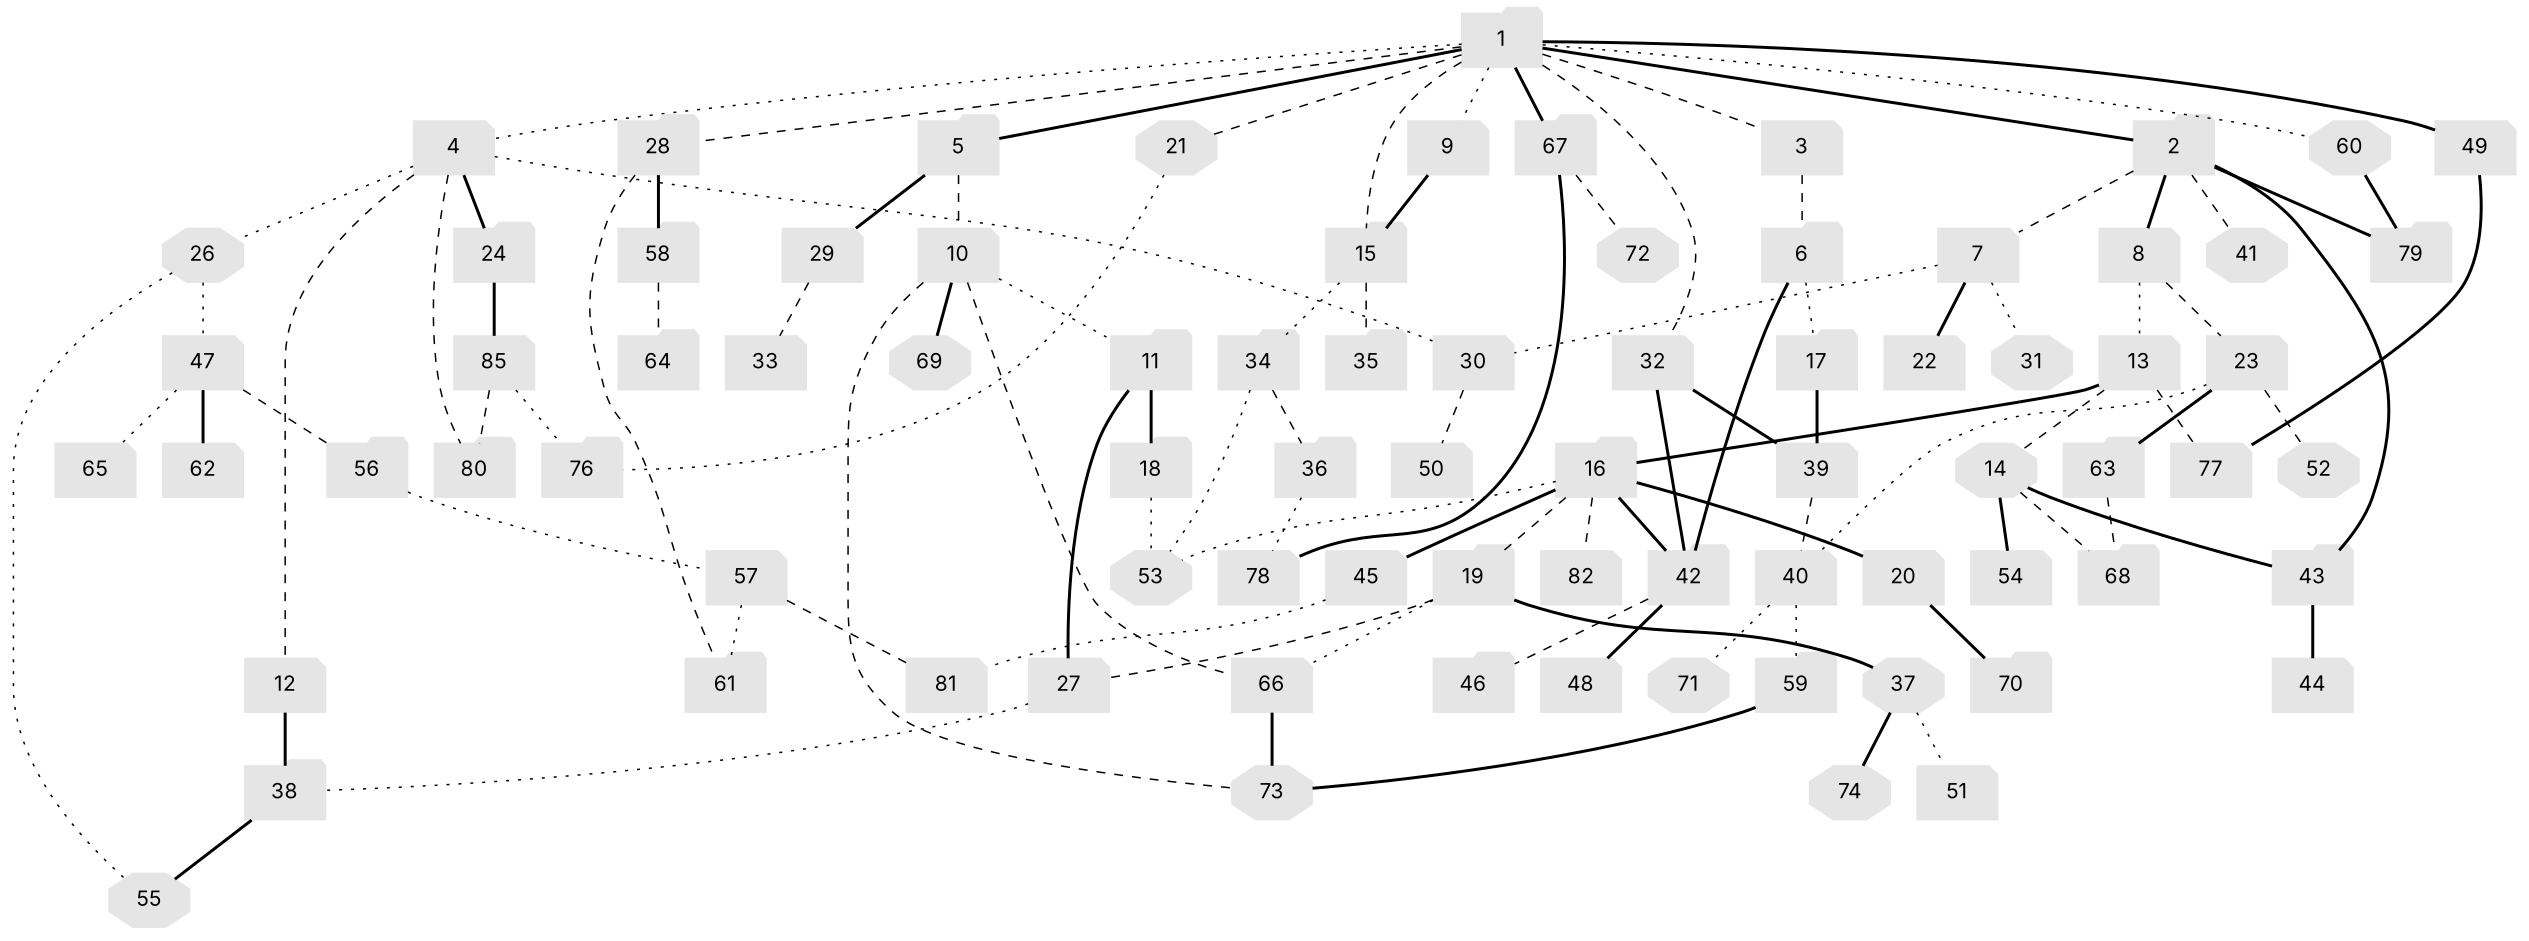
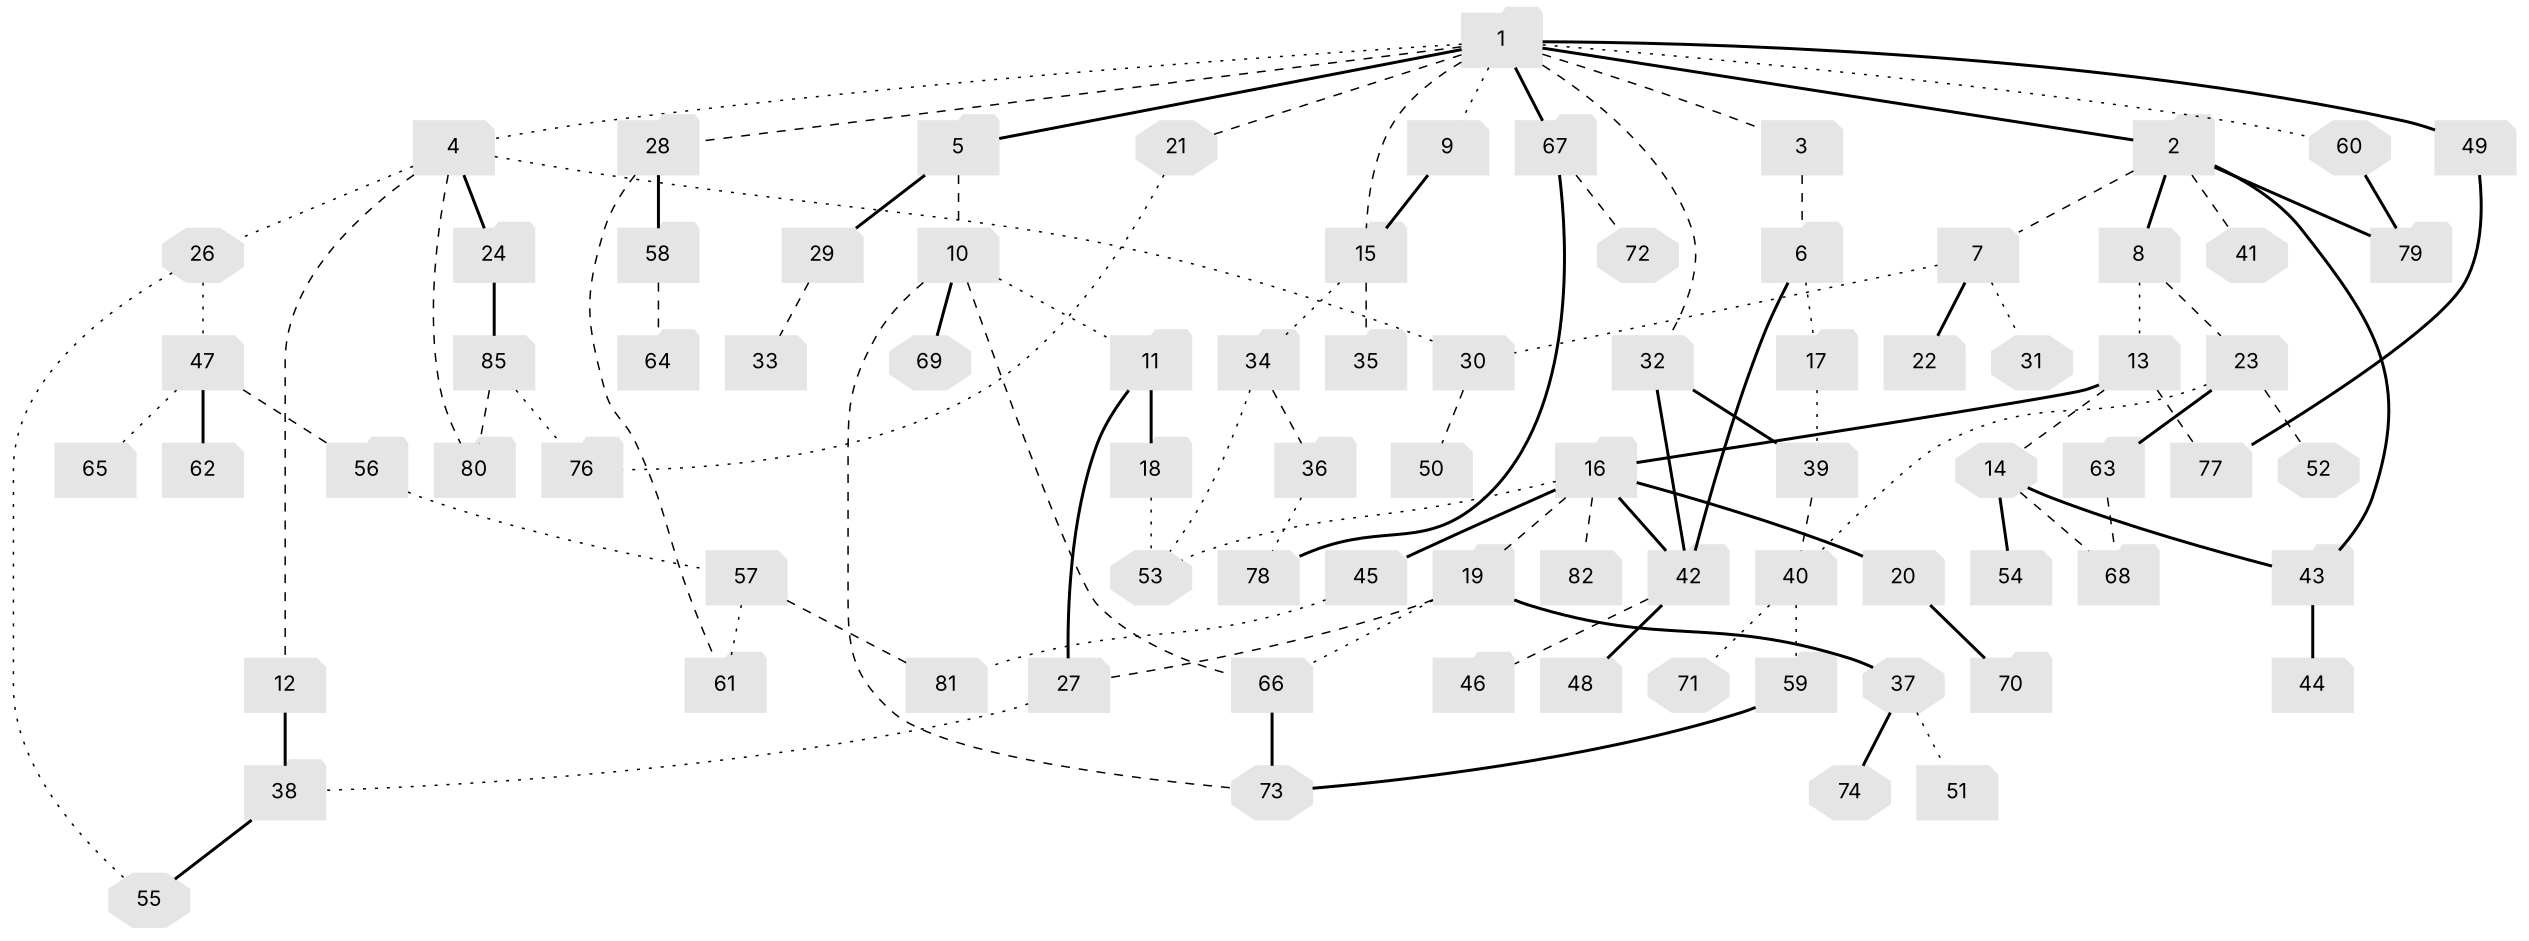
edge "17" -- "39": style bold -> dotted
